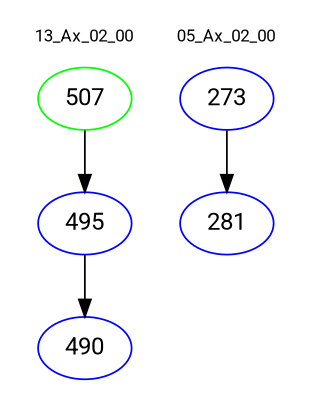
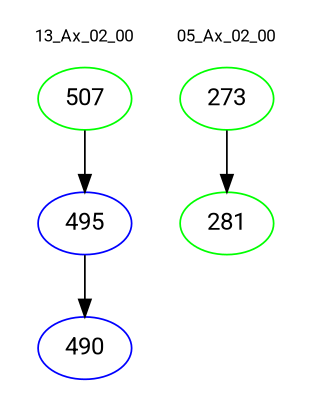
node "273": color blue -> green
node "281": color blue -> green
